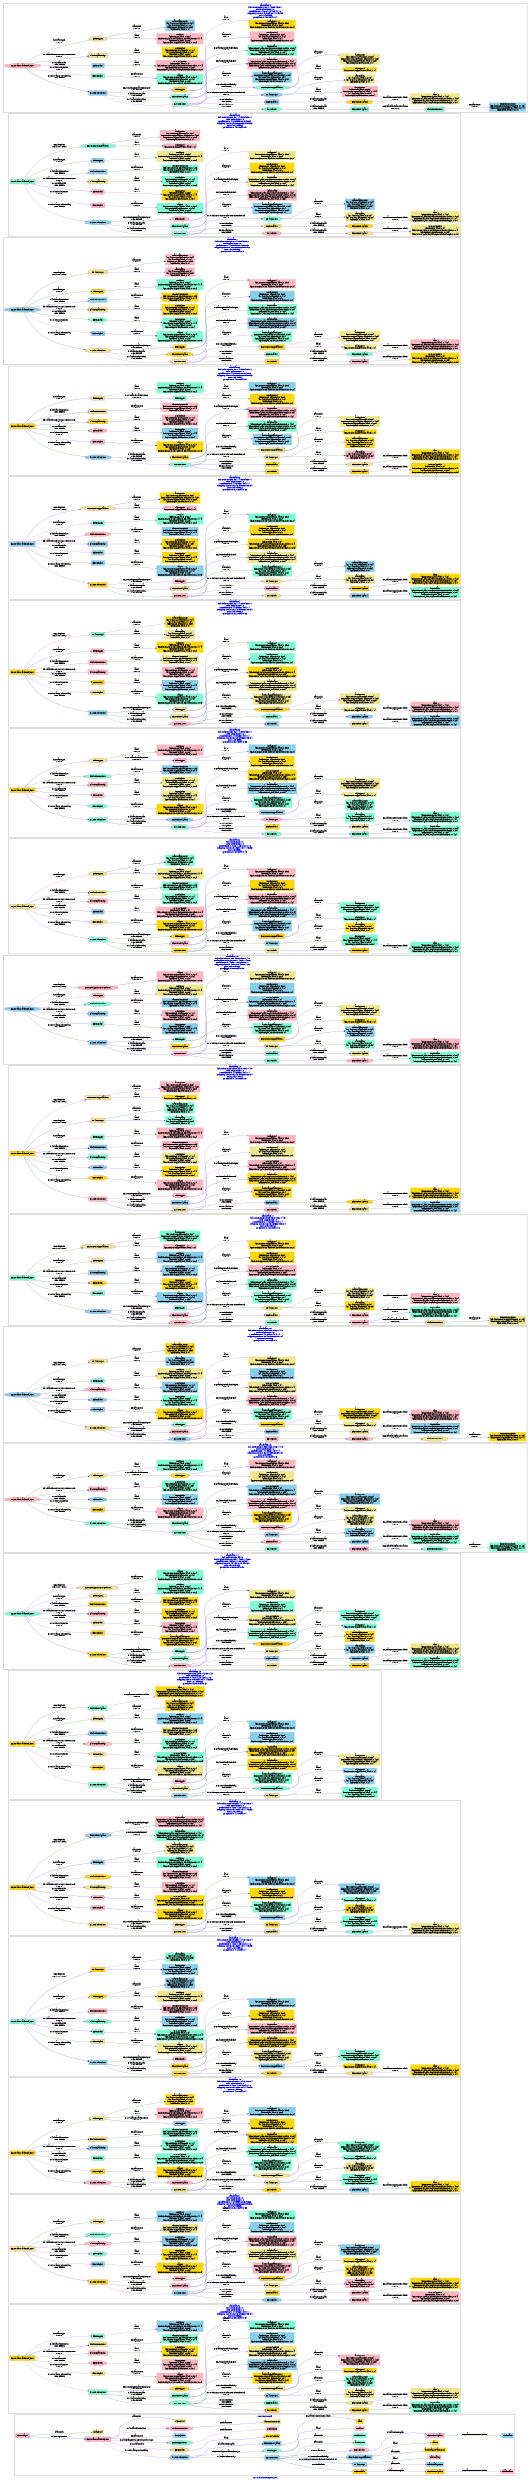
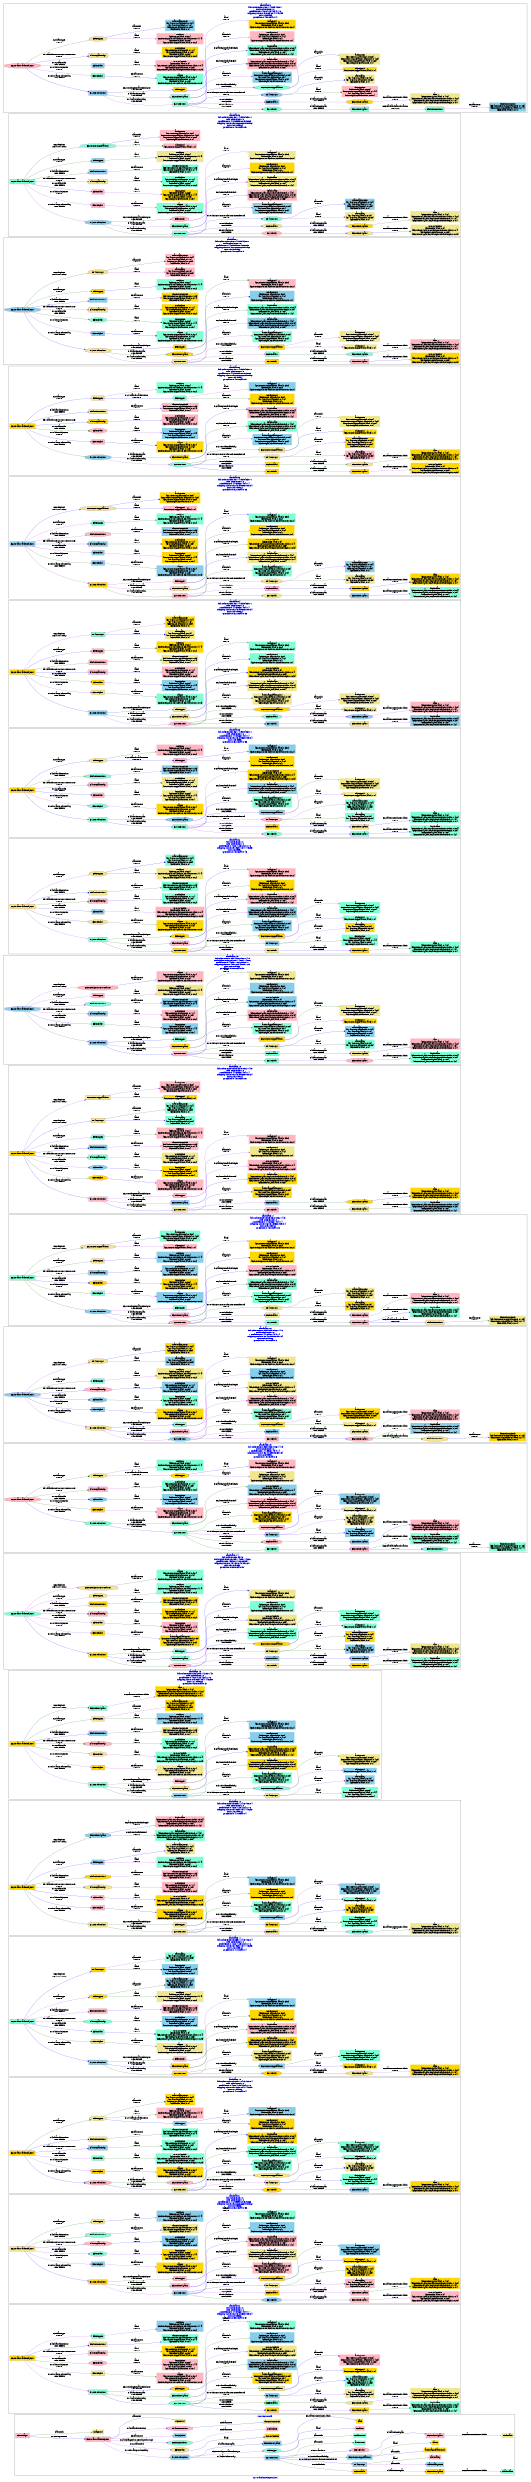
node "birth_date": fillcolor skyblue -> khaki
node "death_date": fillcolor lightpink -> aquamarine
